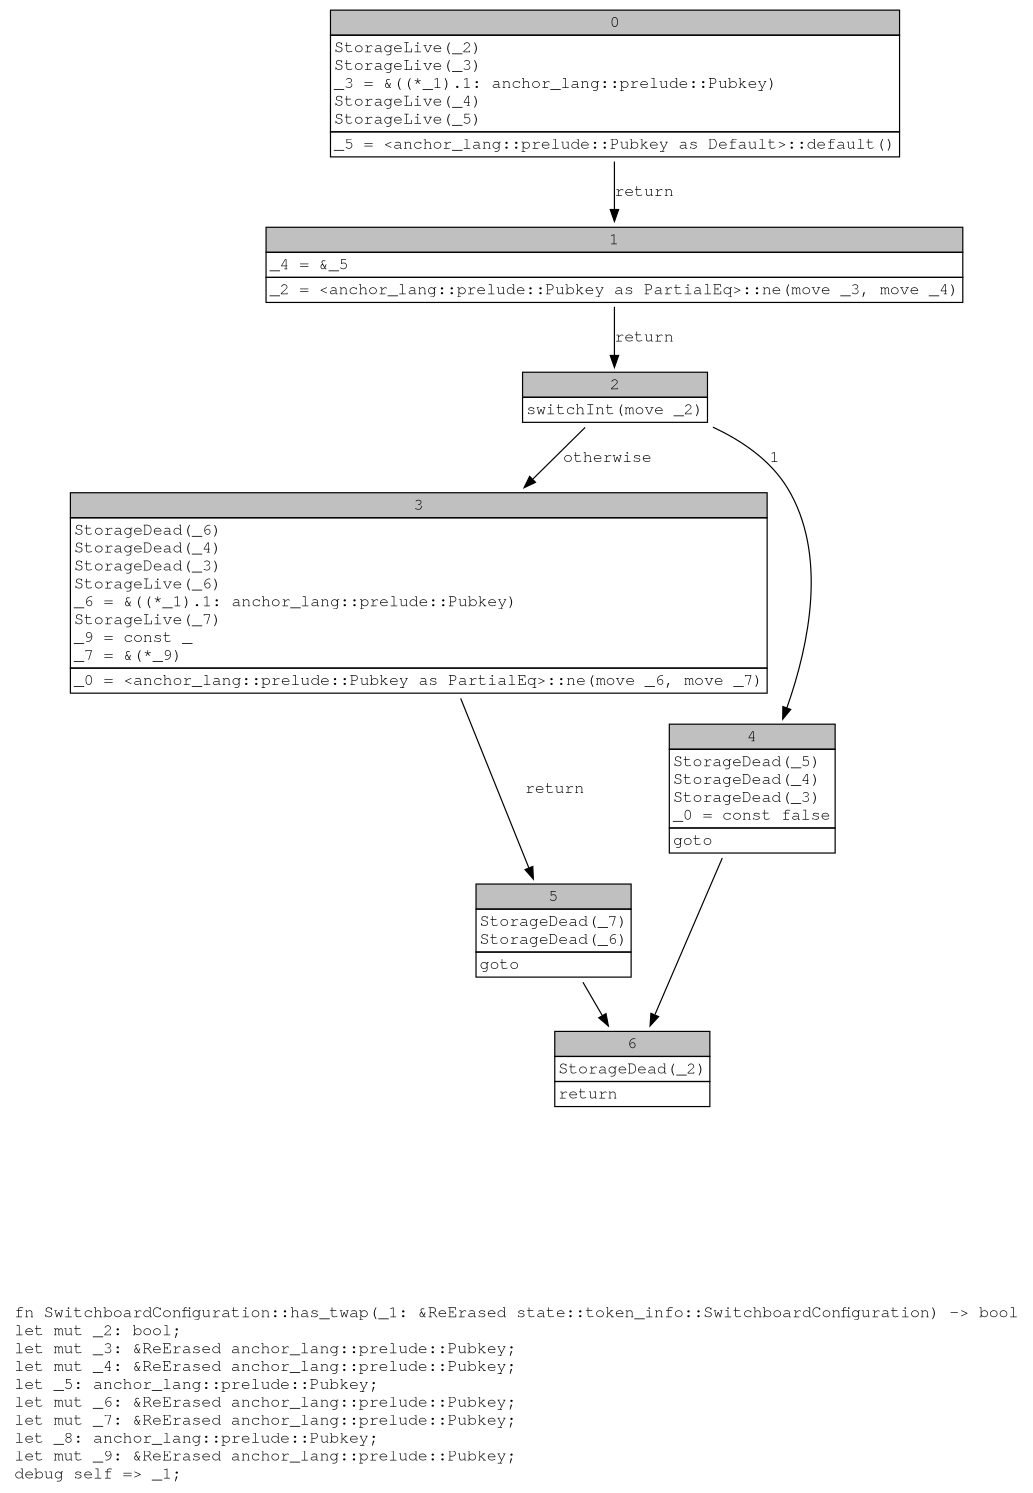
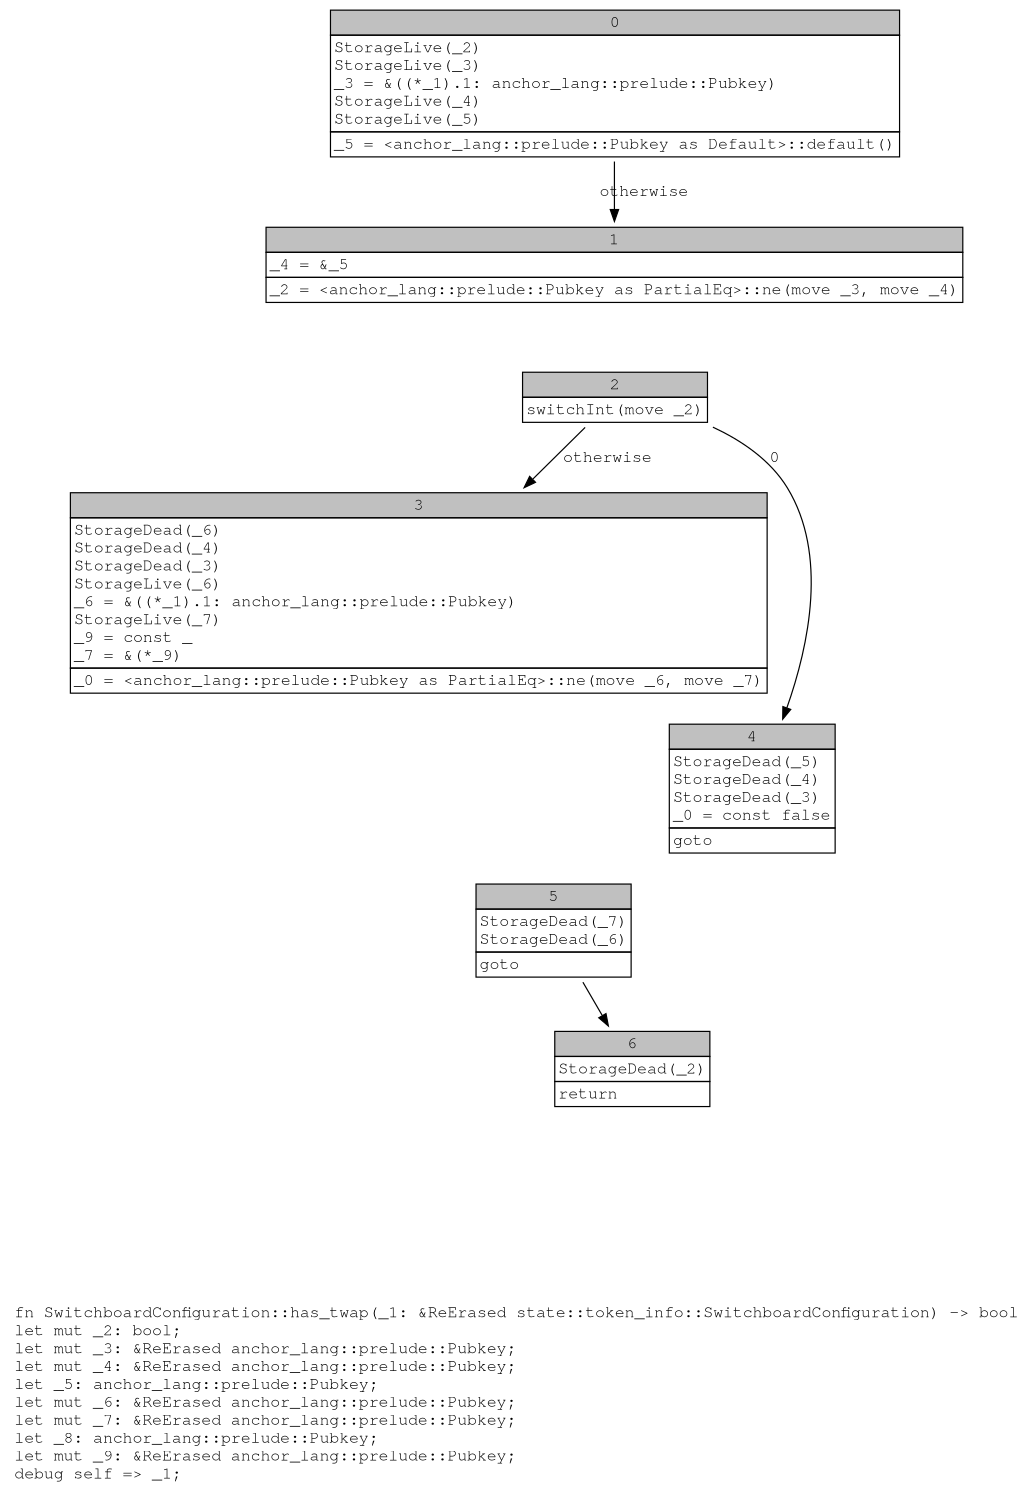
edge "0" -> "1": label "return" -> "otherwise"
edge "1" -> "2": removed, label "return"
edge "2" -> "4": label "1" -> "0"
edge "3" -> "5": removed, label "return"
edge "4" -> "6": removed
